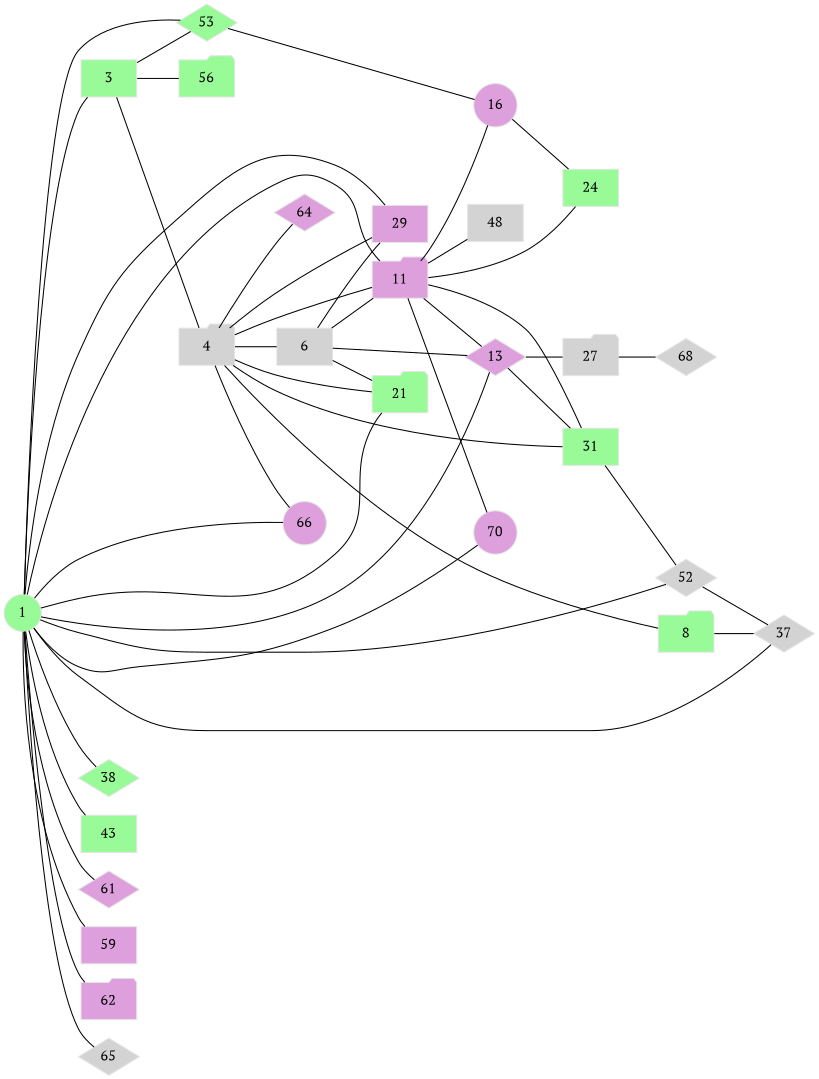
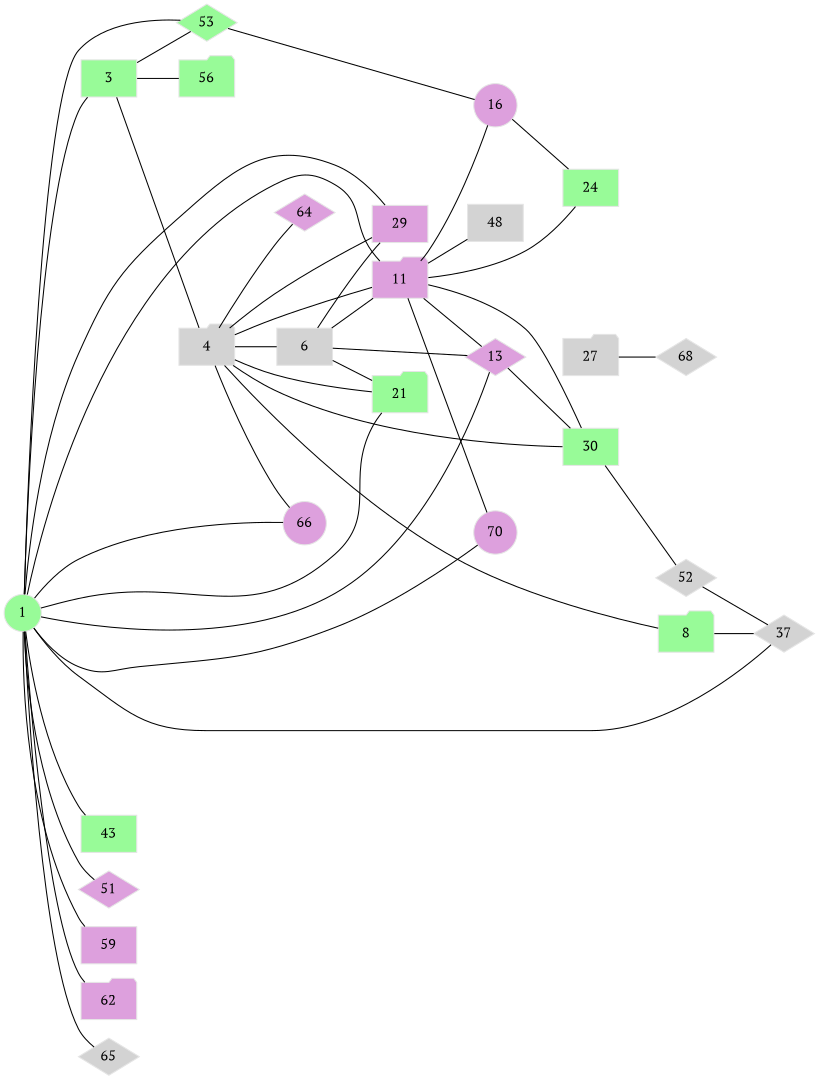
edge "13" -- "27": removed
node "31": label "31" -> "30"
edge "52" -- "1": removed
node "38": removed
node "61": label "61" -> "51"
